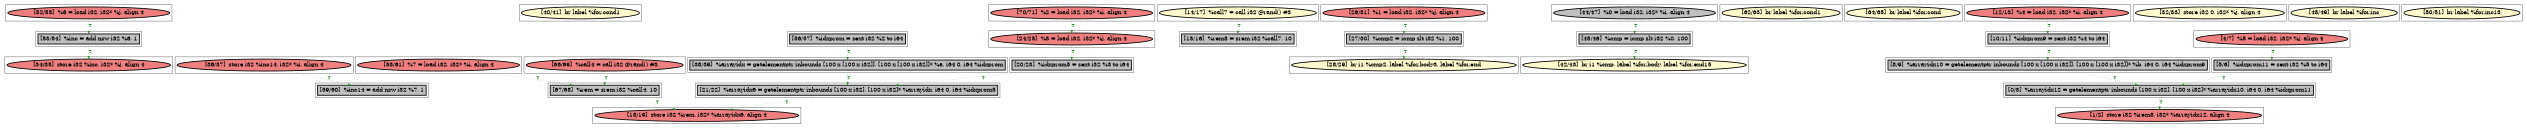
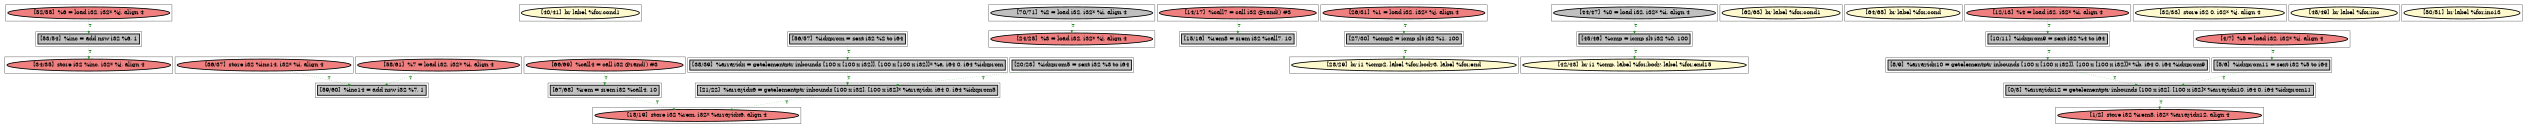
node "[70/71]  %2 = load i32, i32* %i, align 4": fillcolor lightcoral -> grey
node "[14/17]  %call7 = call i32 @rand() #3": fillcolor lemonchiffon -> lightcoral
edge "[24/25]  %3 = load i32, i32* %j, align 4" -> "[20/23]  %idxprom5 = sext i32 %3 to i64": removed, label "T"
edge "[58/61]  %7 = load i32, i32* %i, align 4" -> "[67/68]  %rem = srem i32 %call4, 10": now "[58/61]  %7 = load i32, i32* %i, align 4" -> "[59/60]  %inc14 = add nsw i32 %7, 1"
